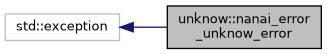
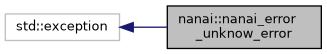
node "unknow::nanai_error _unknow_error": label "unknow::nanai_error _unknow_error" -> "nanai::nanai_error _unknow_error"
